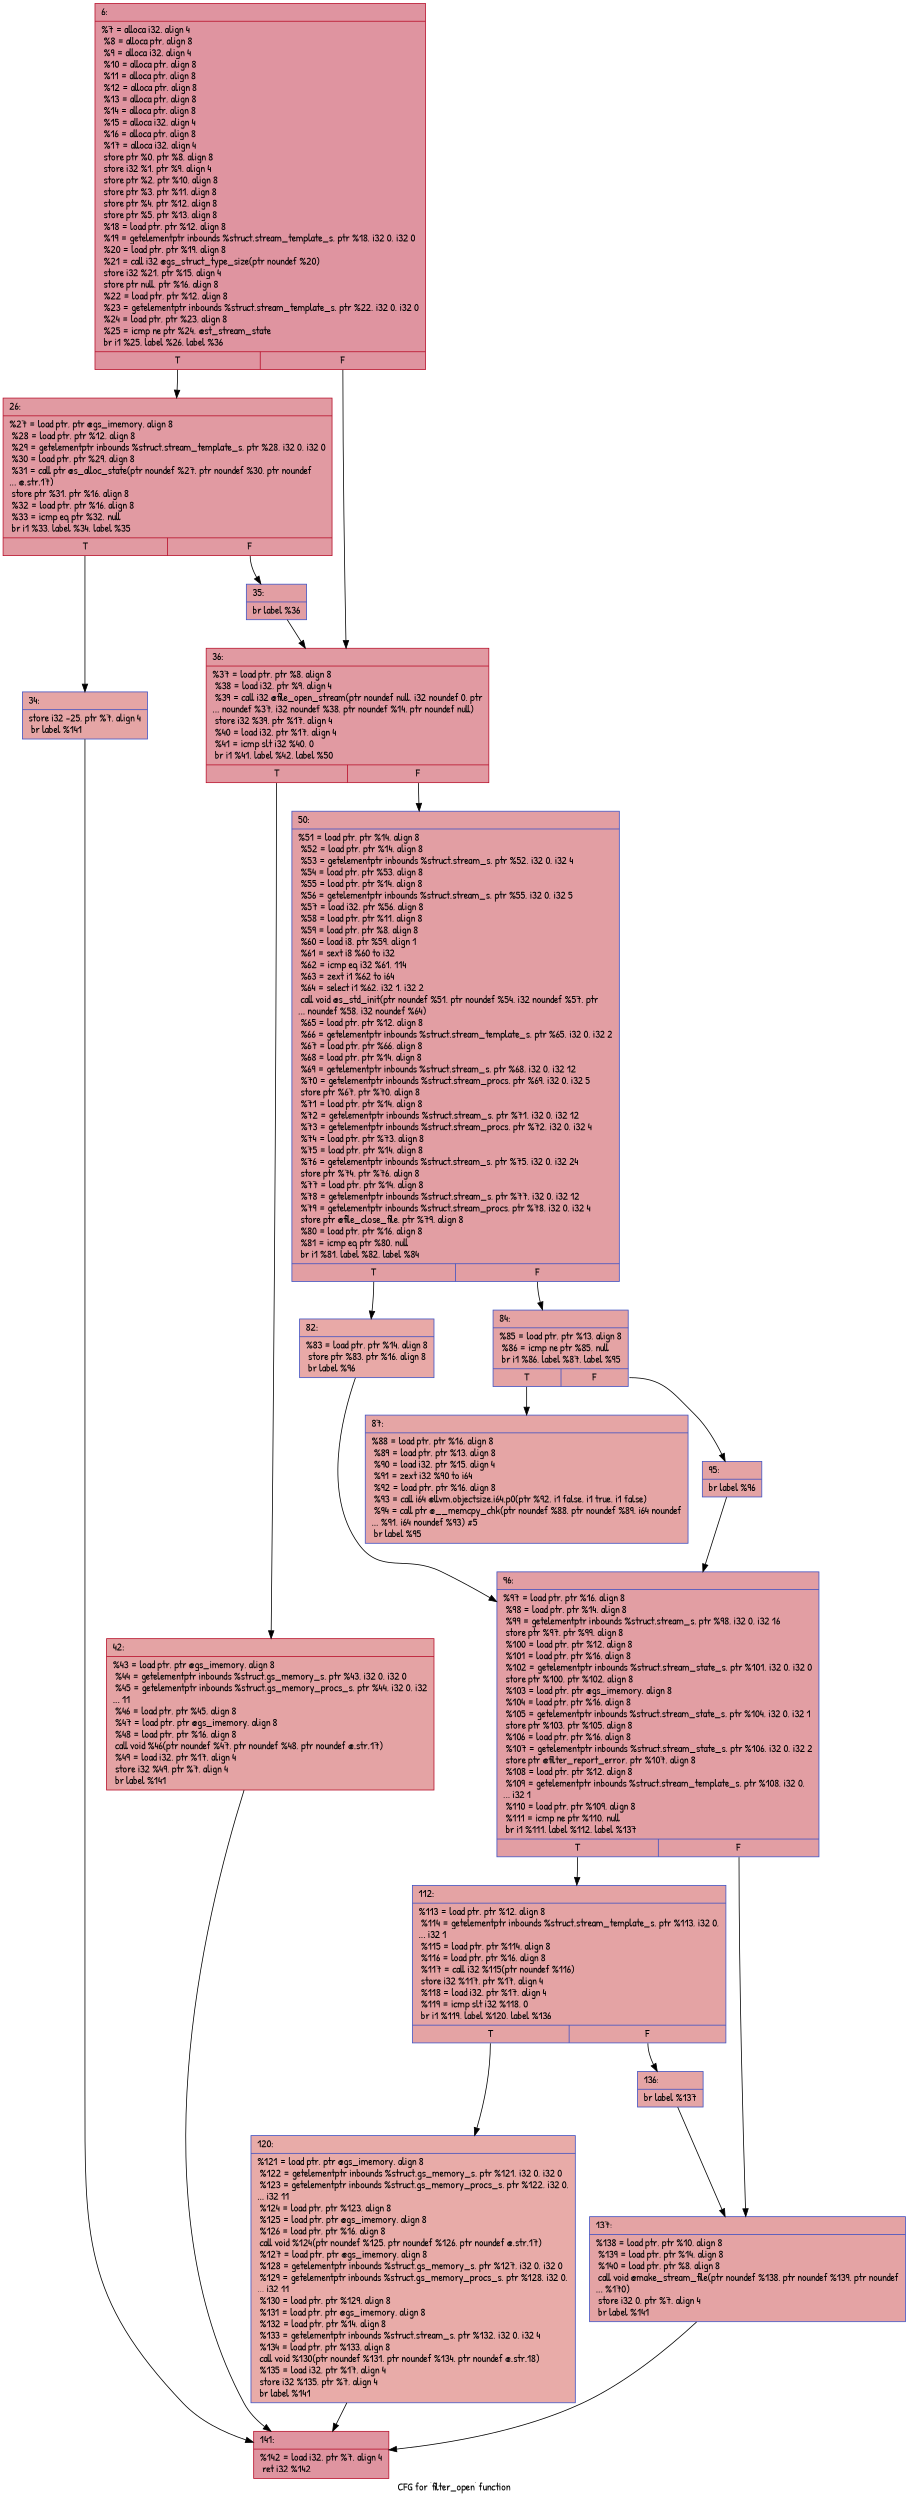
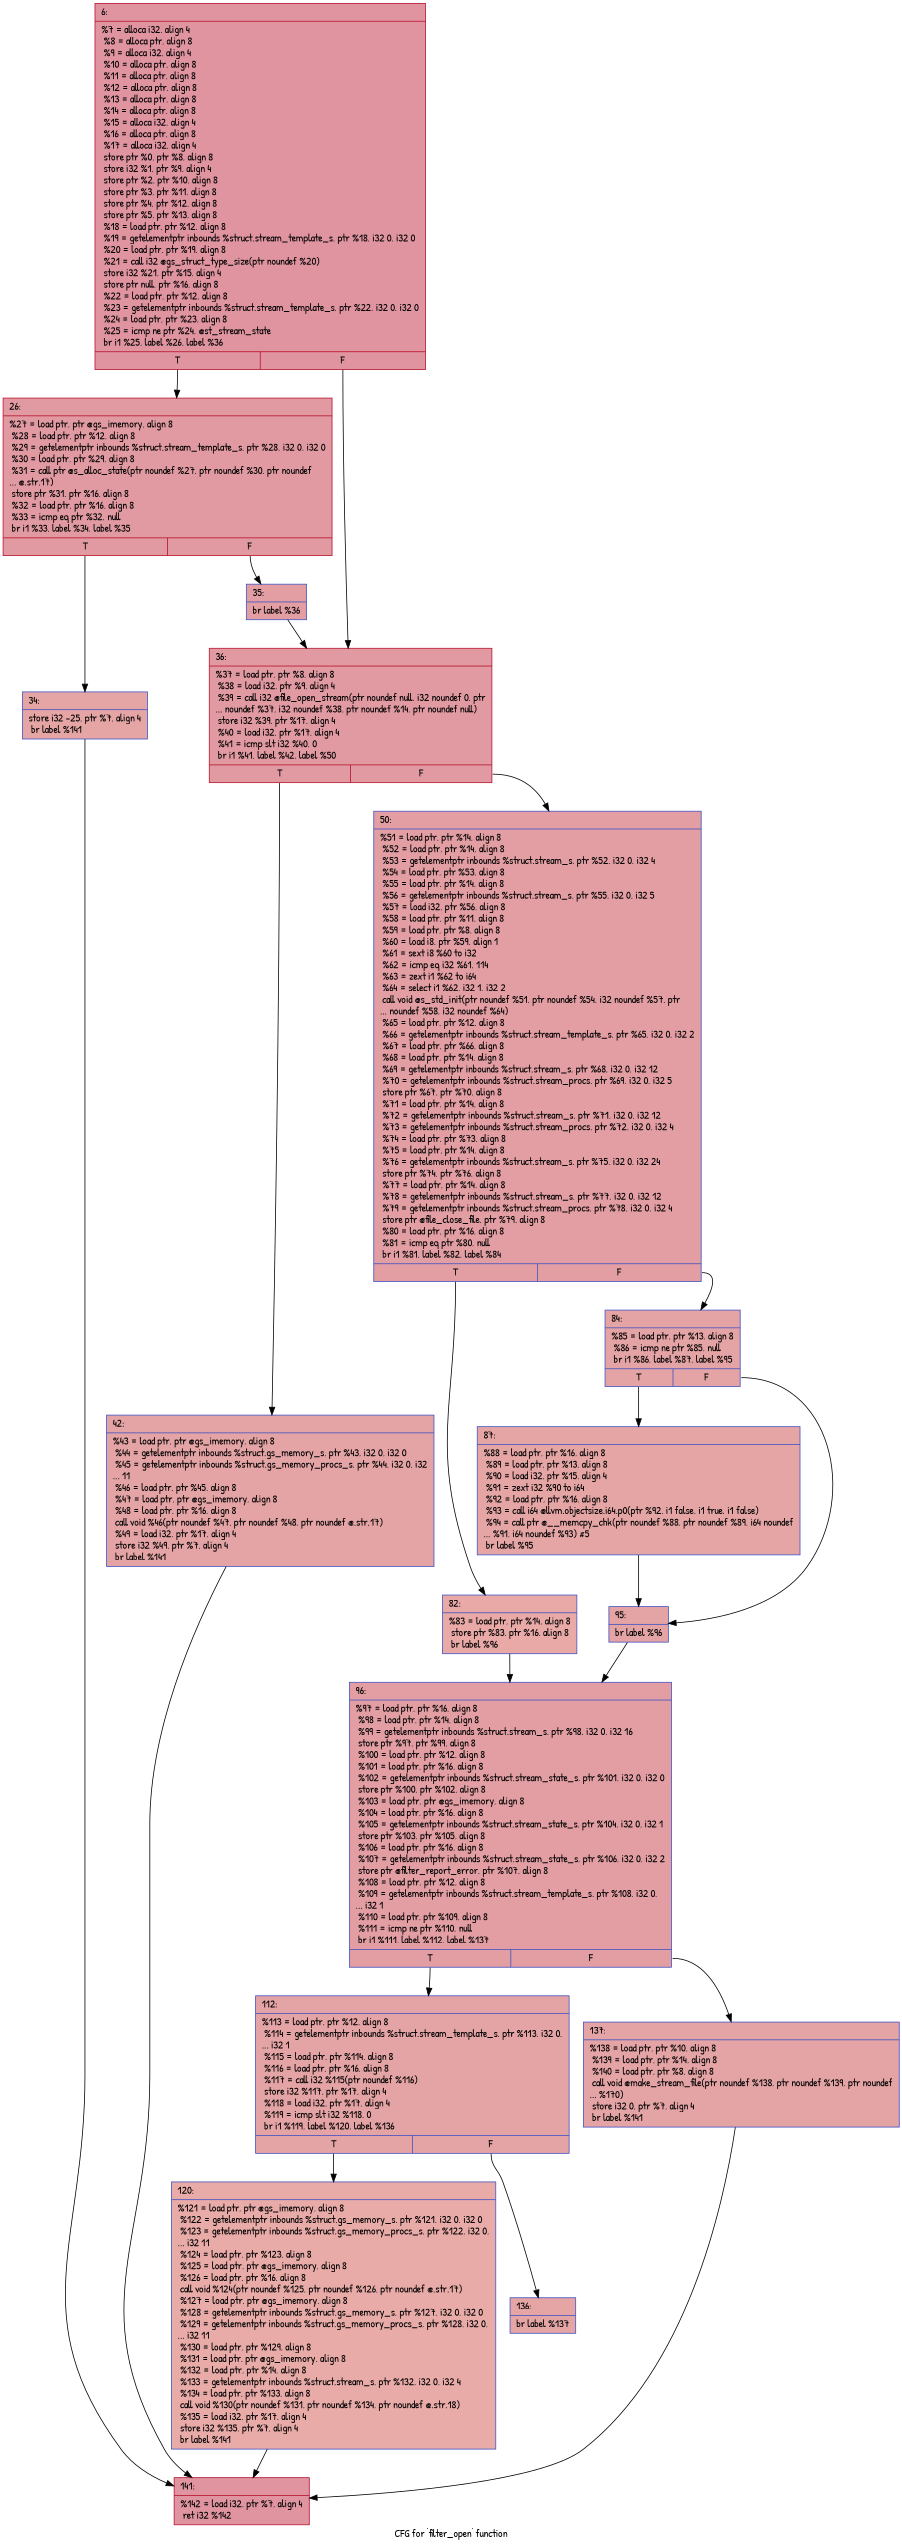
edge "87:" -> "95:": added
node "42:": color #b70d28ff -> #3d50c3ff
edge "136:" -> "137:": removed
